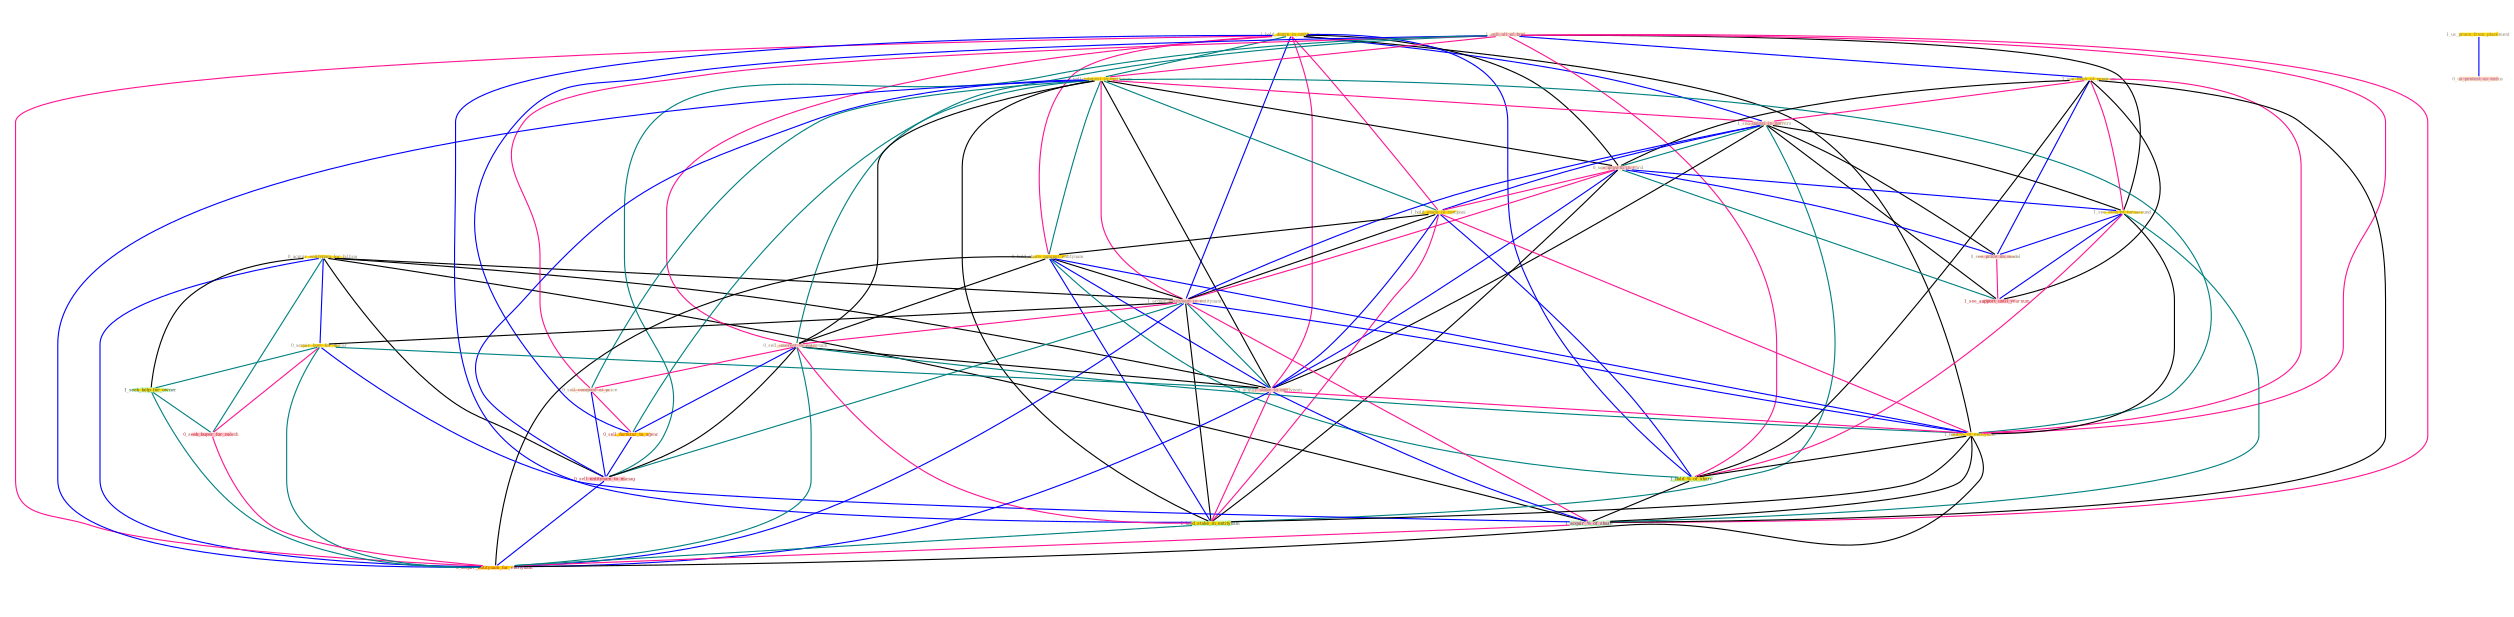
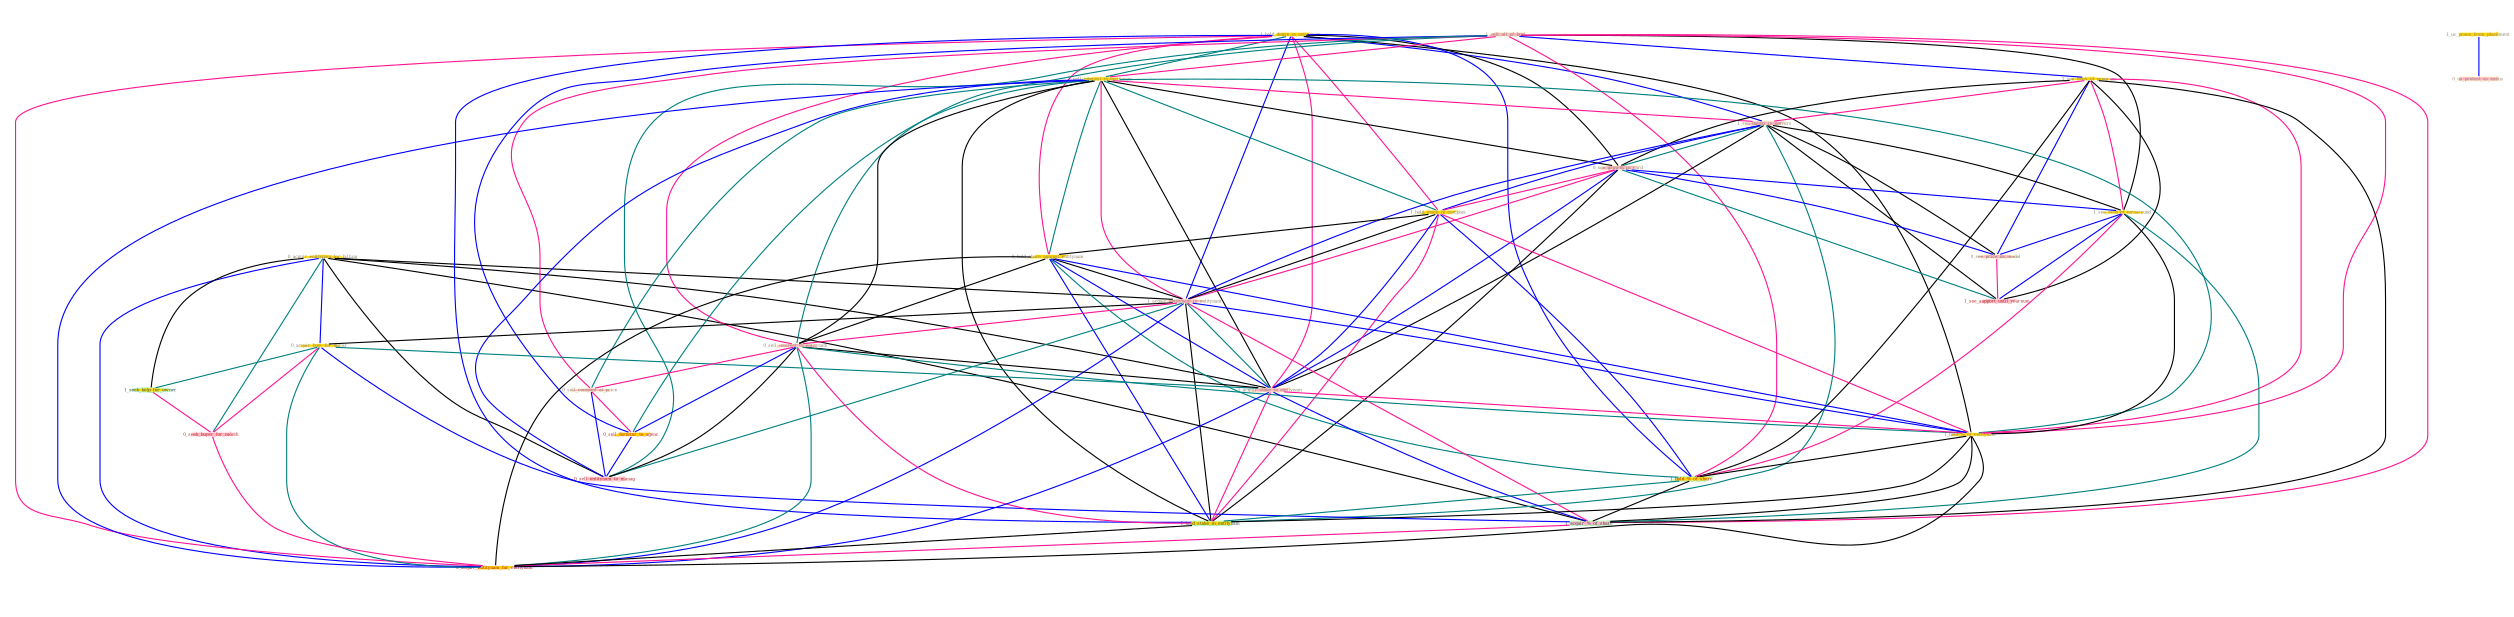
edge "1_seek_help_for_owner" -- "0_seek_buyer_for_month": color teal -> deeppink
node "1_hold_%_of_share": fontcolor #2f4f4f -> #b22222
edge "1_hold_%_of_share" -- "1_hold_stake_in_entitynam": added
edge "1_seek_help_for_owner" -- "0_acquir_entitynam_for_entitynam": removed
edge "0_sell_entitynam_to_manag" -- "0_acquir_entitynam_for_entitynam": removed
edge "1_hold_stake_in_entitynam" -- "0_acquir_entitynam_for_entitynam": color teal -> black
